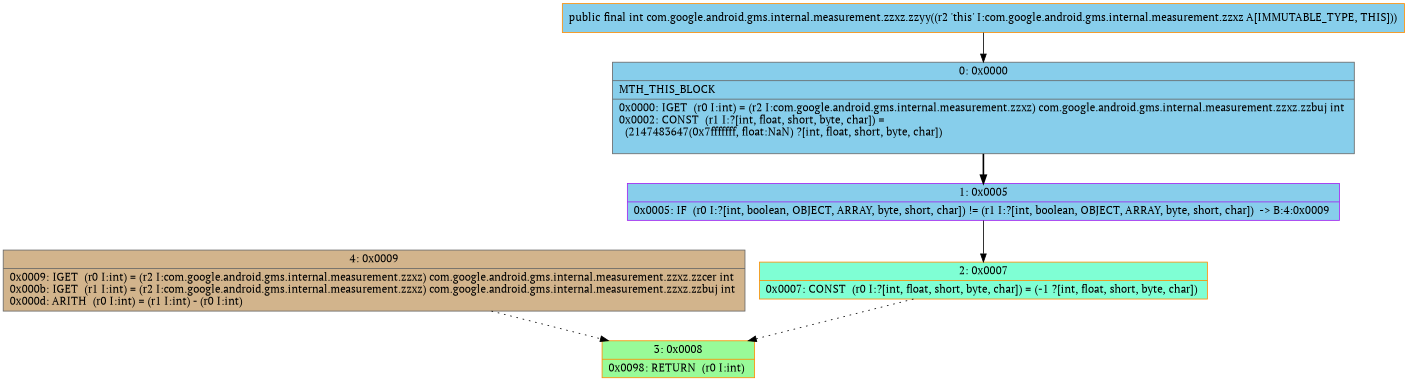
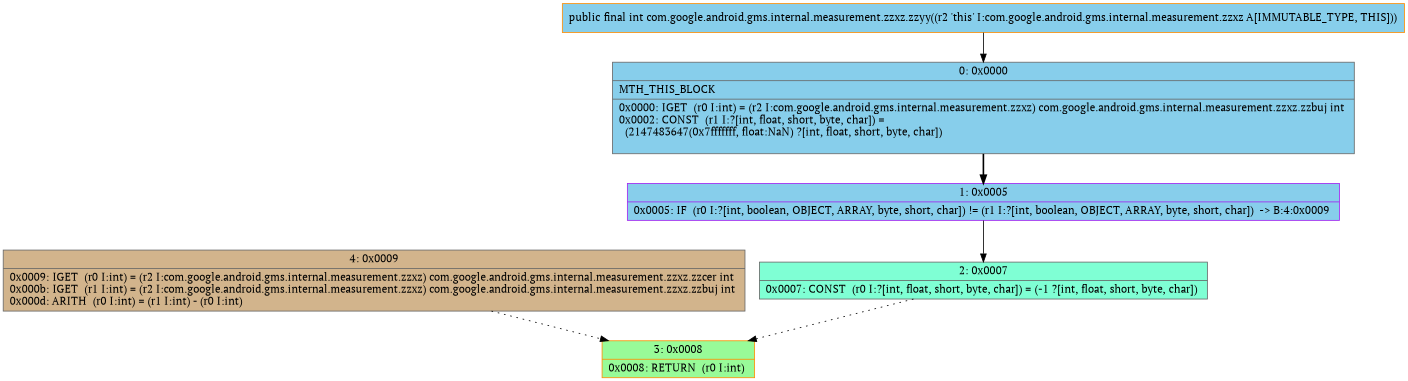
node "2: 0x0007": color darkorange -> gray40
node "3: 0x0008": text "0x0098: RETURN  (r0 I:int)" -> "0x0008: RETURN  (r0 I:int)"
